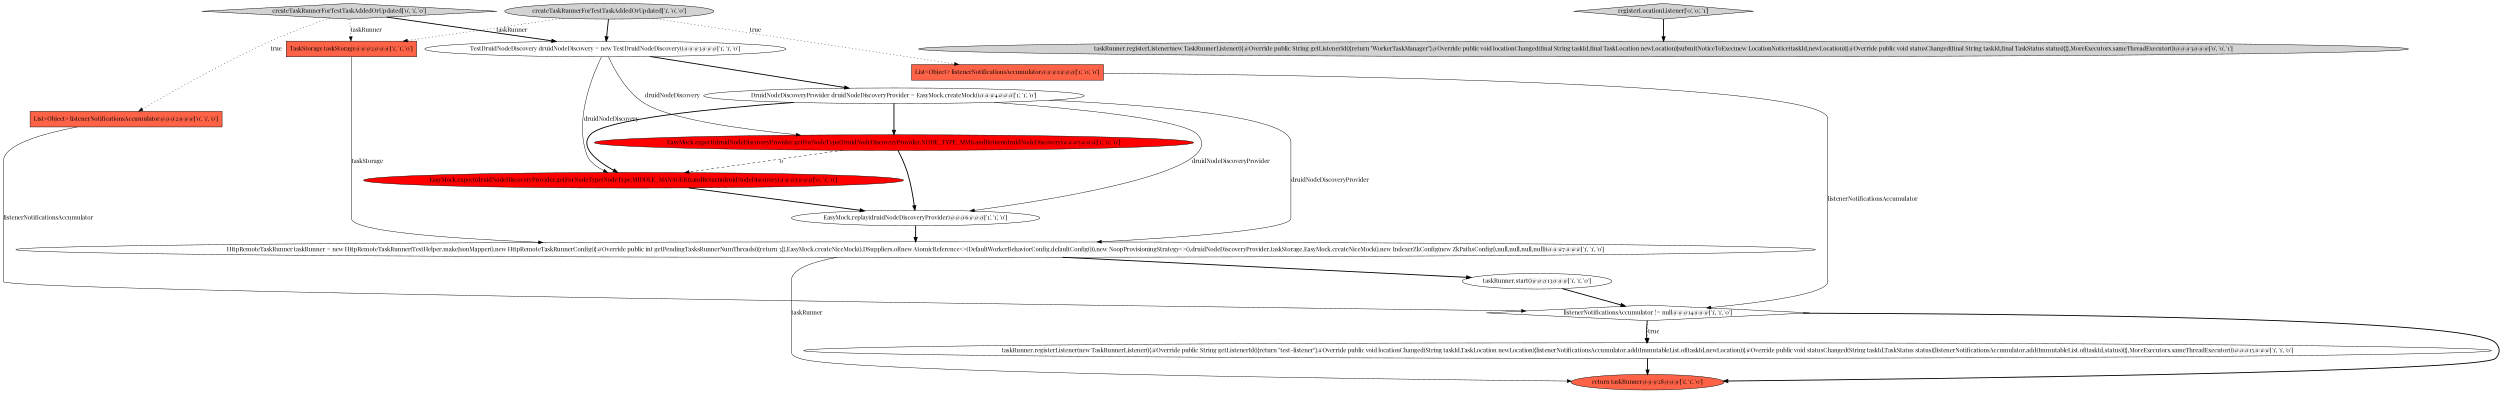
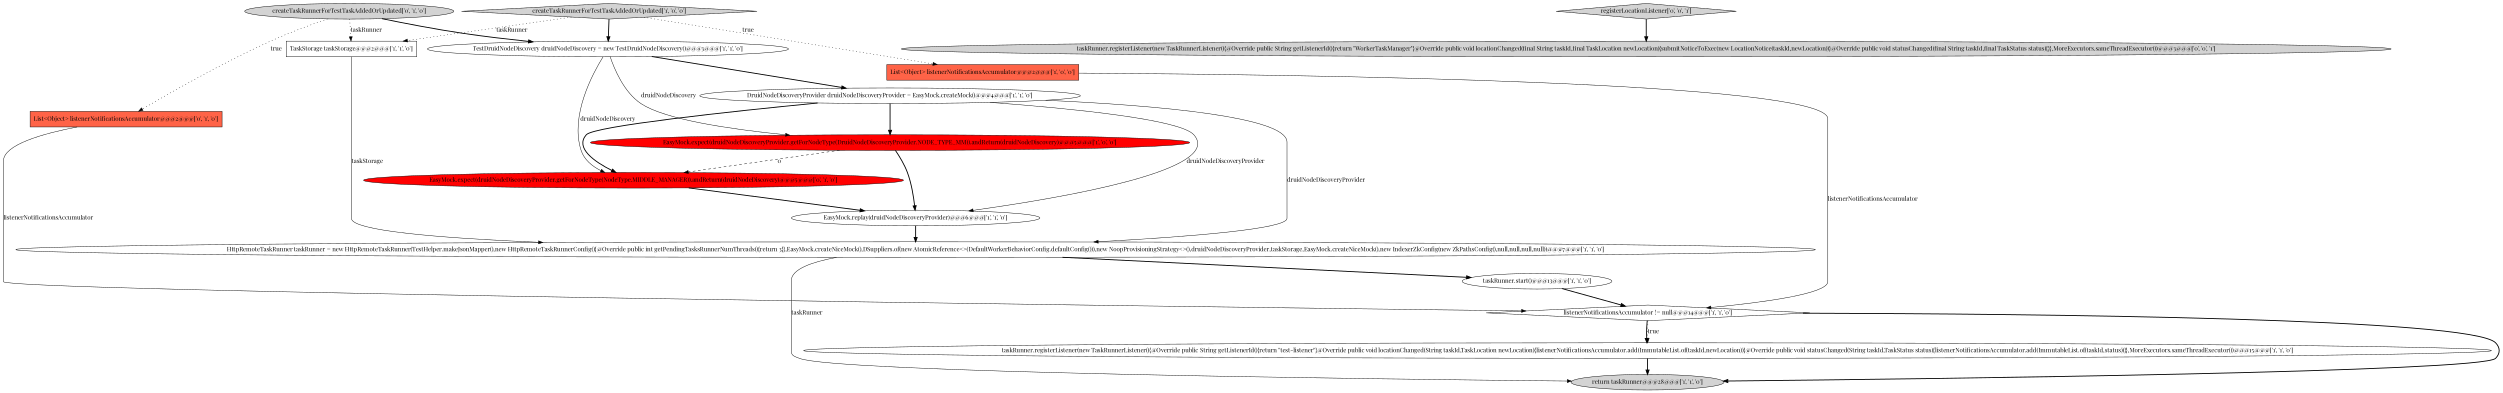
node "createTaskRunnerForTestTaskAddedOrUpdated['0', '1', '0']": shape diamond -> ellipse
node "createTaskRunnerForTestTaskAddedOrUpdated['1', '0', '0']": shape ellipse -> diamond
node "TaskStorage taskStorage@@@2@@@['1', '1', '0']": fillcolor tomato -> white
node "return taskRunner@@@28@@@['1', '1', '0']": fillcolor tomato -> lightgray
